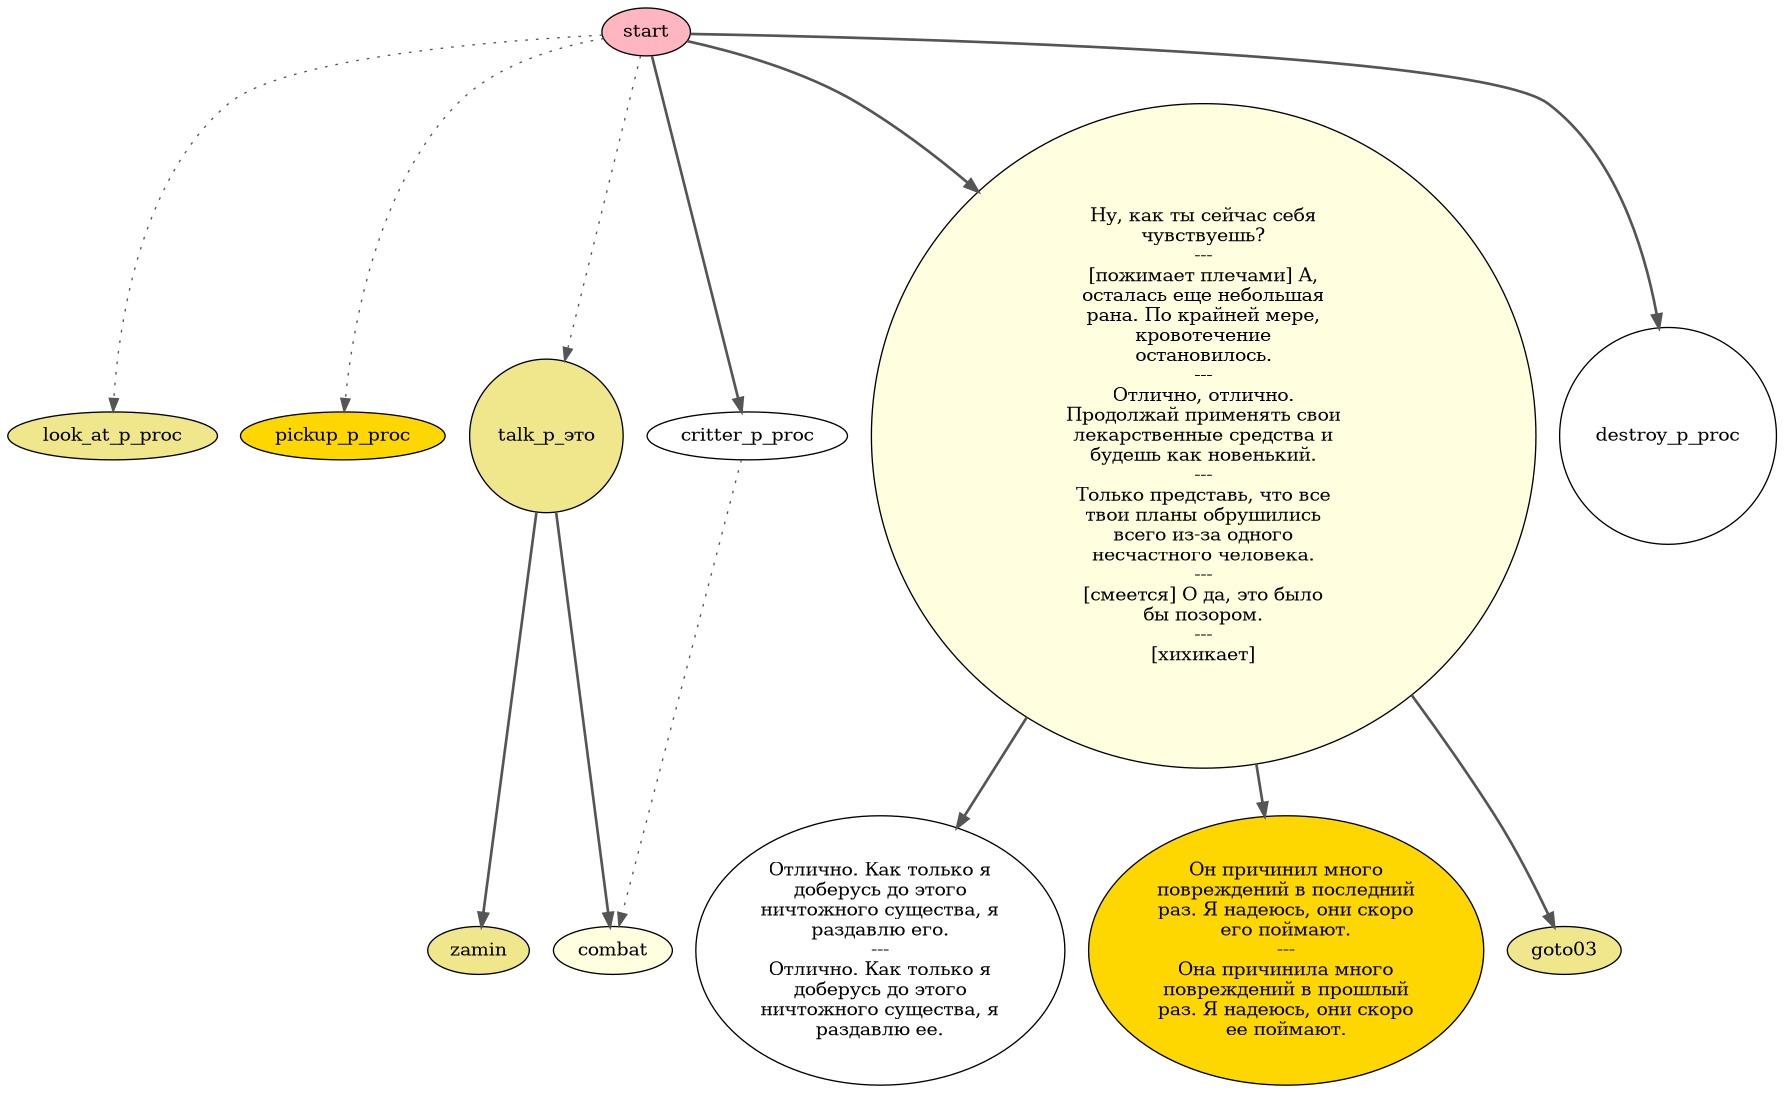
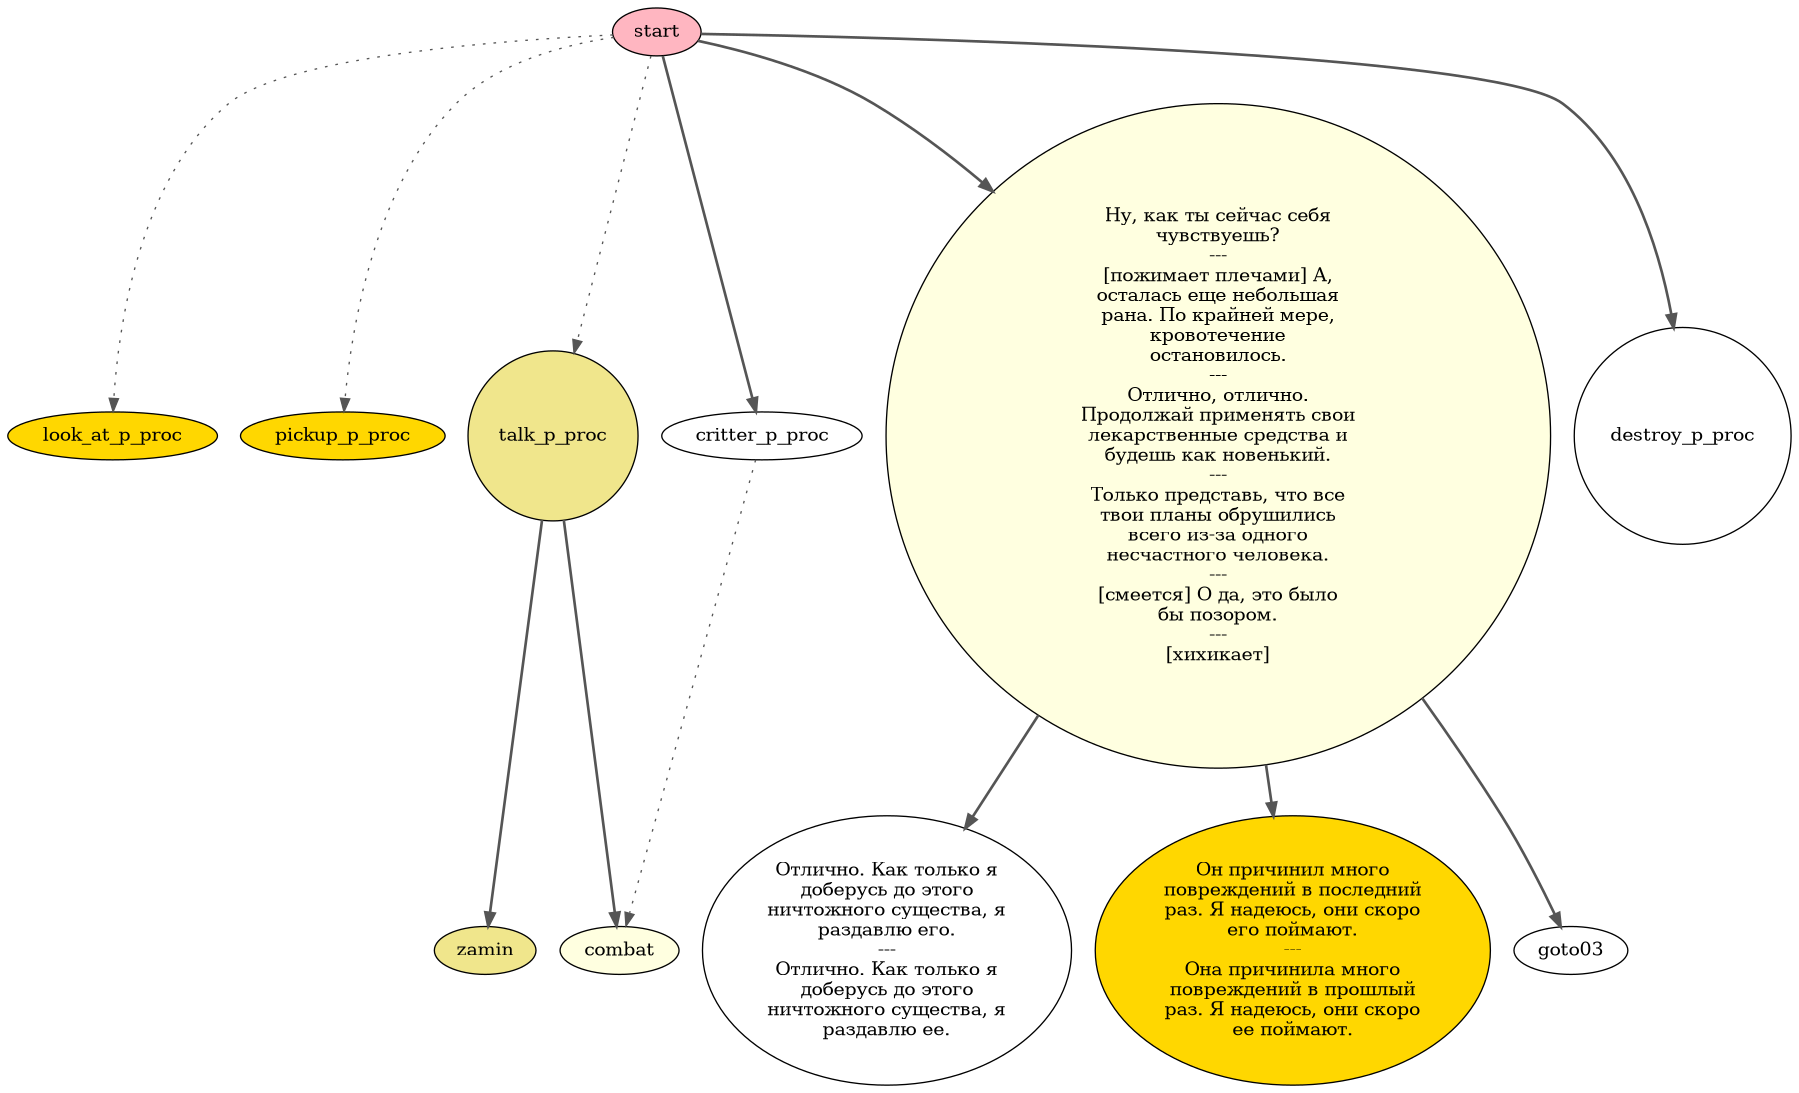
node "look_at_p_proc": fillcolor khaki -> gold
node "talk_p_это": label "talk_p_это" -> "talk_p_proc"
node "goto03": fillcolor khaki -> white
